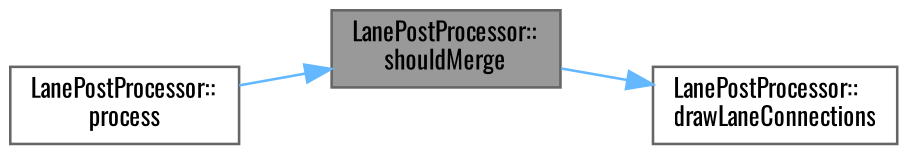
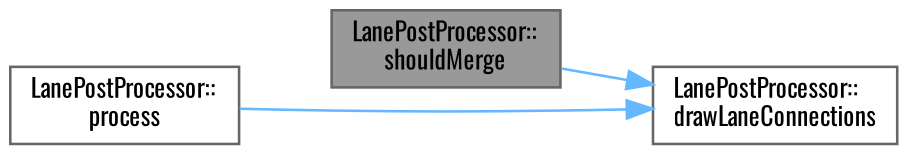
edge "LanePostProcessor:: process" -> "LanePostProcessor:: shouldMerge": now "LanePostProcessor:: process" -> "LanePostProcessor:: drawLaneConnections"
